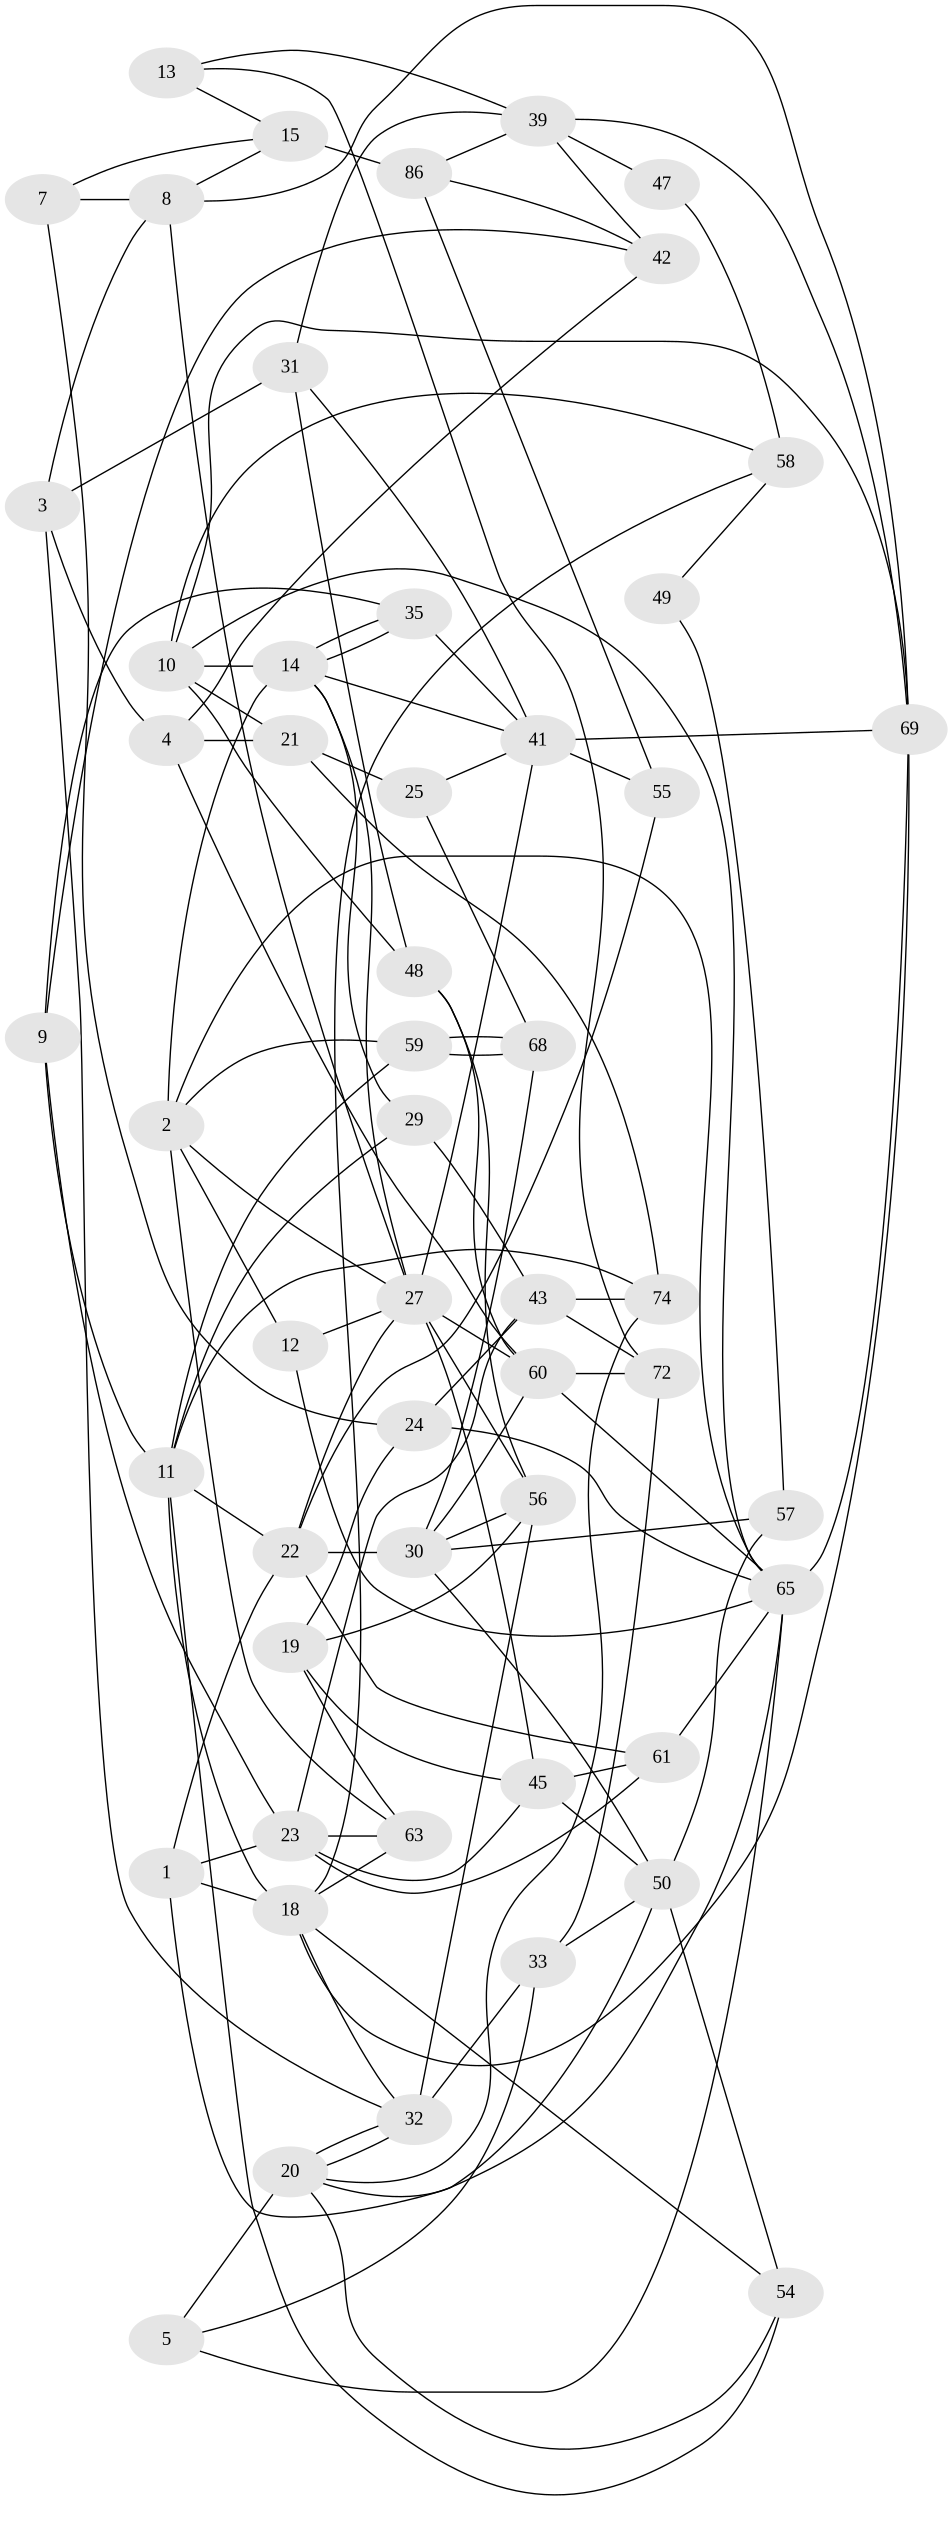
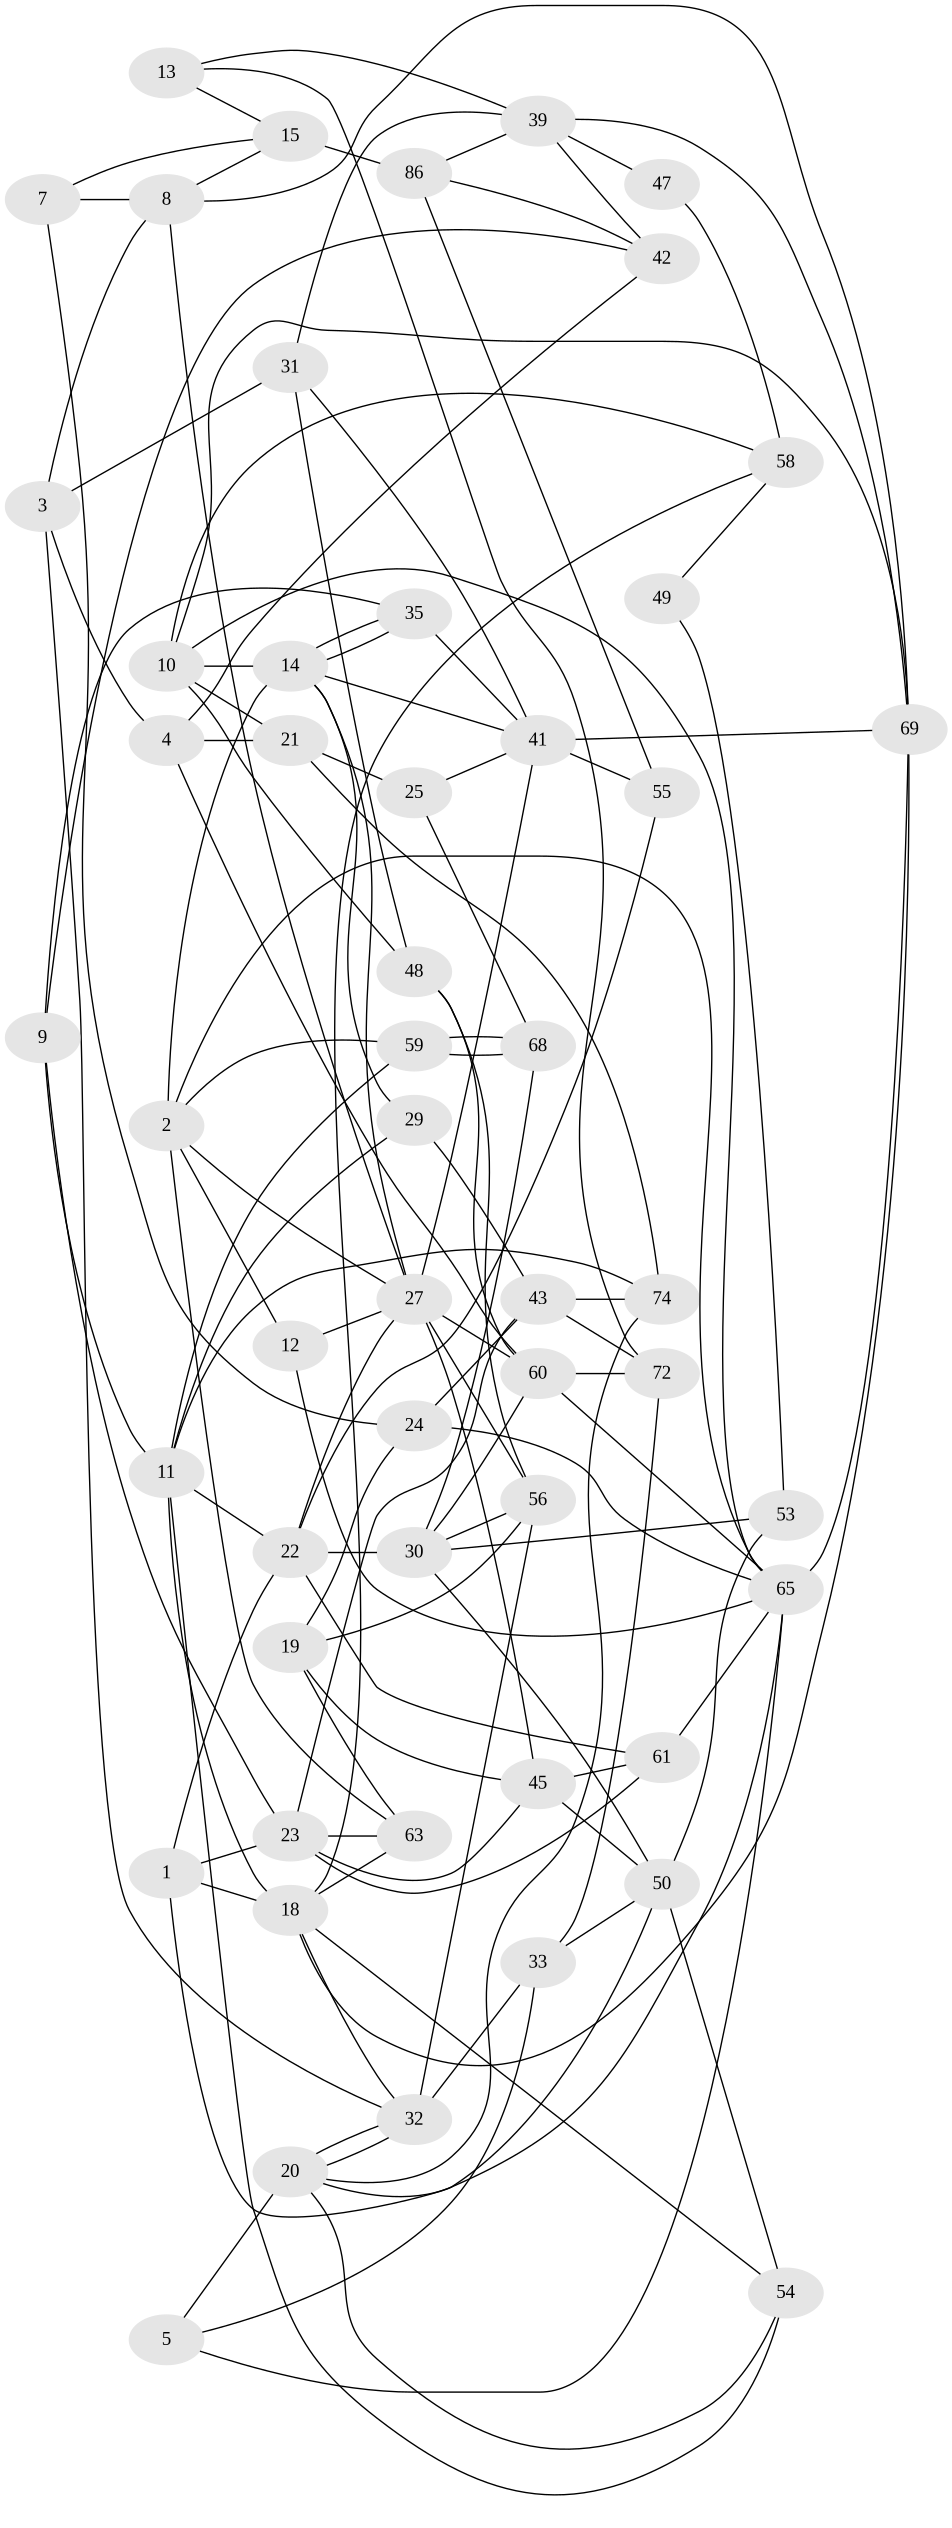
node "57": label "57" -> "53"
